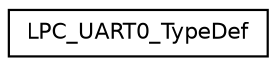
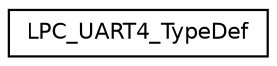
node "LPC_UART0_TypeDef": label "LPC_UART0_TypeDef" -> "LPC_UART4_TypeDef"
